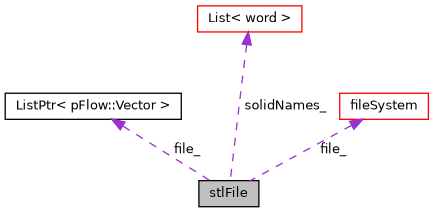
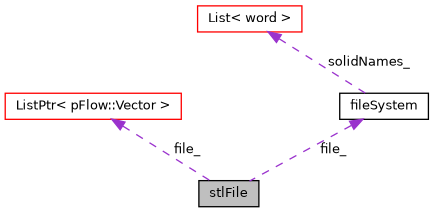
node "ListPtr< pFlow::Vector >": color black -> red
node "fileSystem": color red -> black
edge "stlFile" -> "List< word >": now "fileSystem" -> "List< word >"
